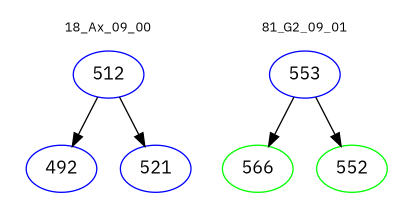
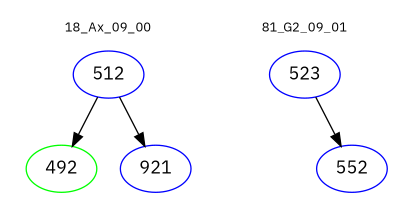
node "553": label "553" -> "523"
node "492": color blue -> green
node "521": label "521" -> "921"
node "566": removed
node "552": color green -> blue
